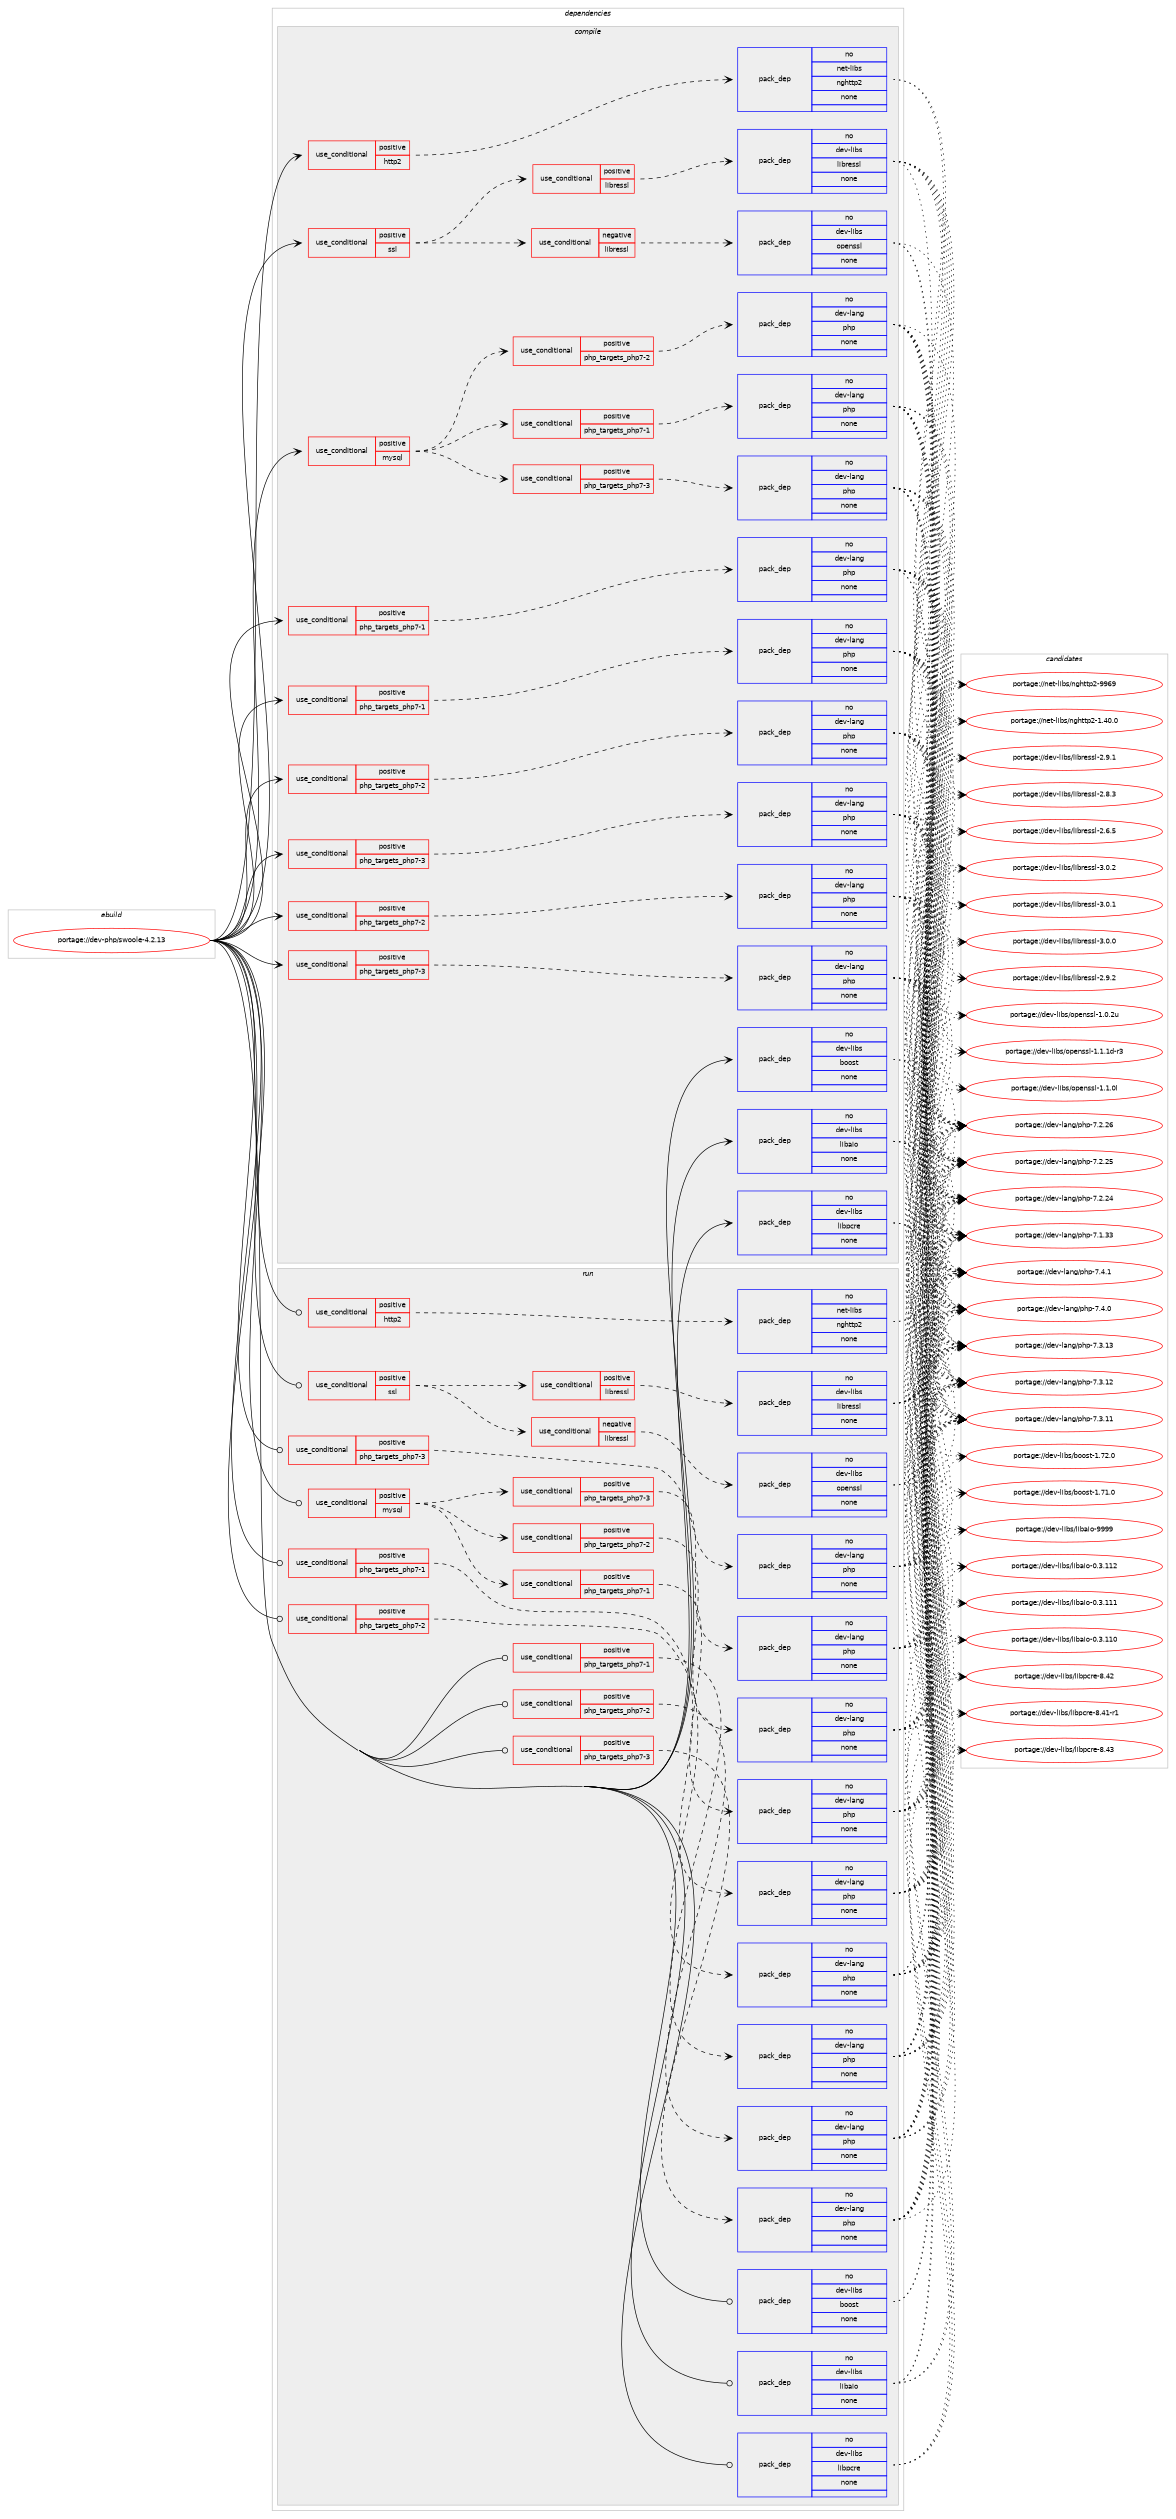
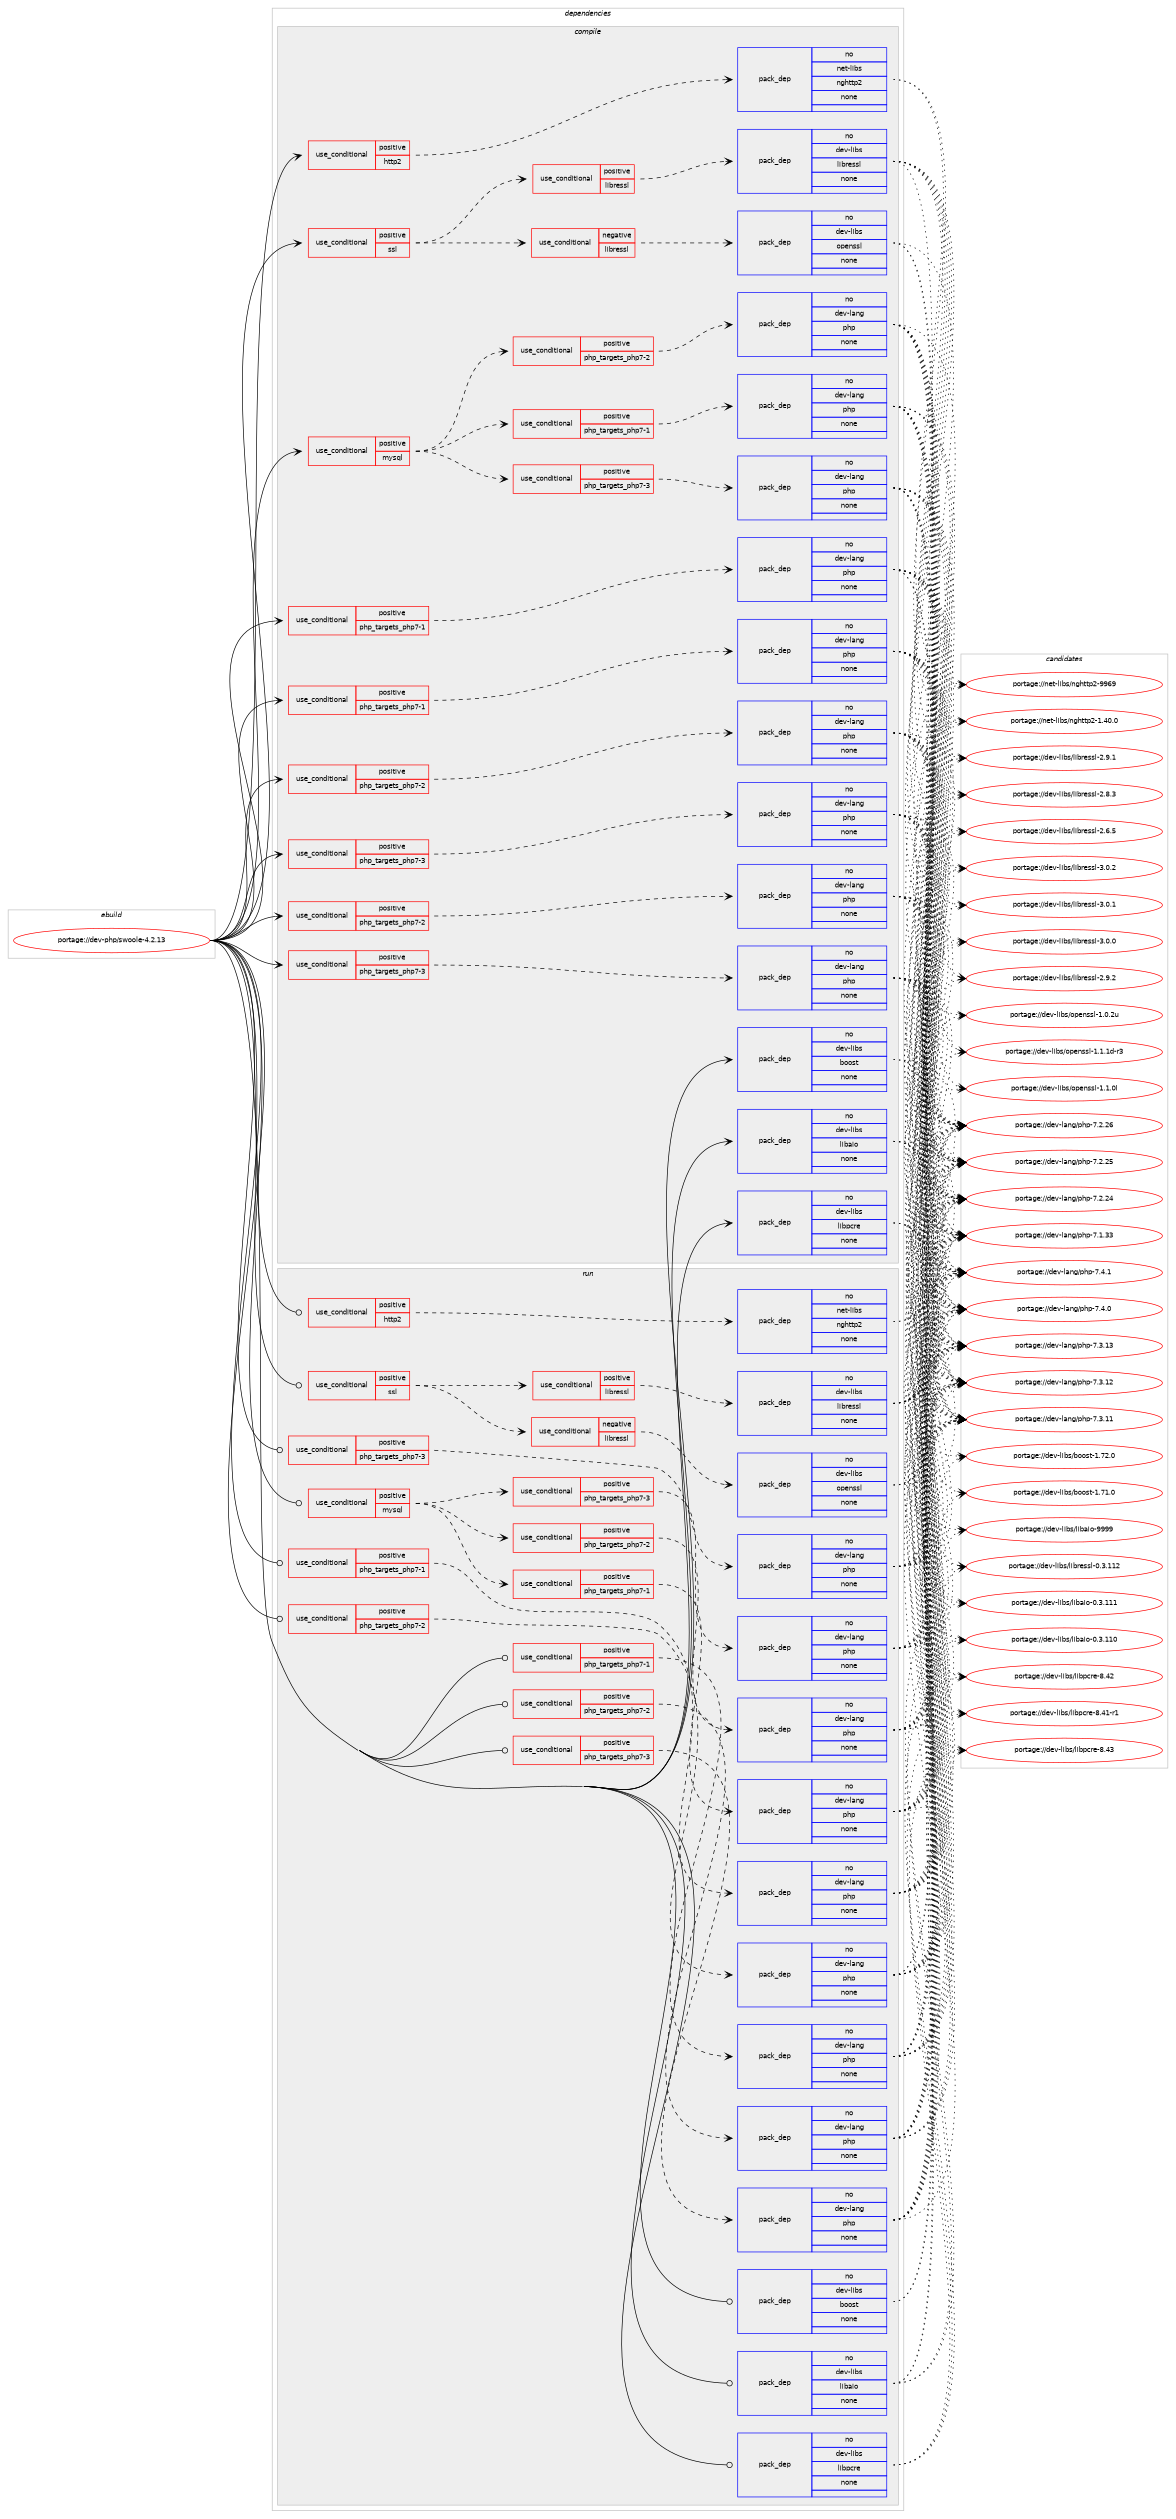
node "portage://dev-libs/libaio-0.3.112": label "portage://dev-libs/libaio-0.3.112" -> "portage://dev-libs/libressl-0.3.112"
